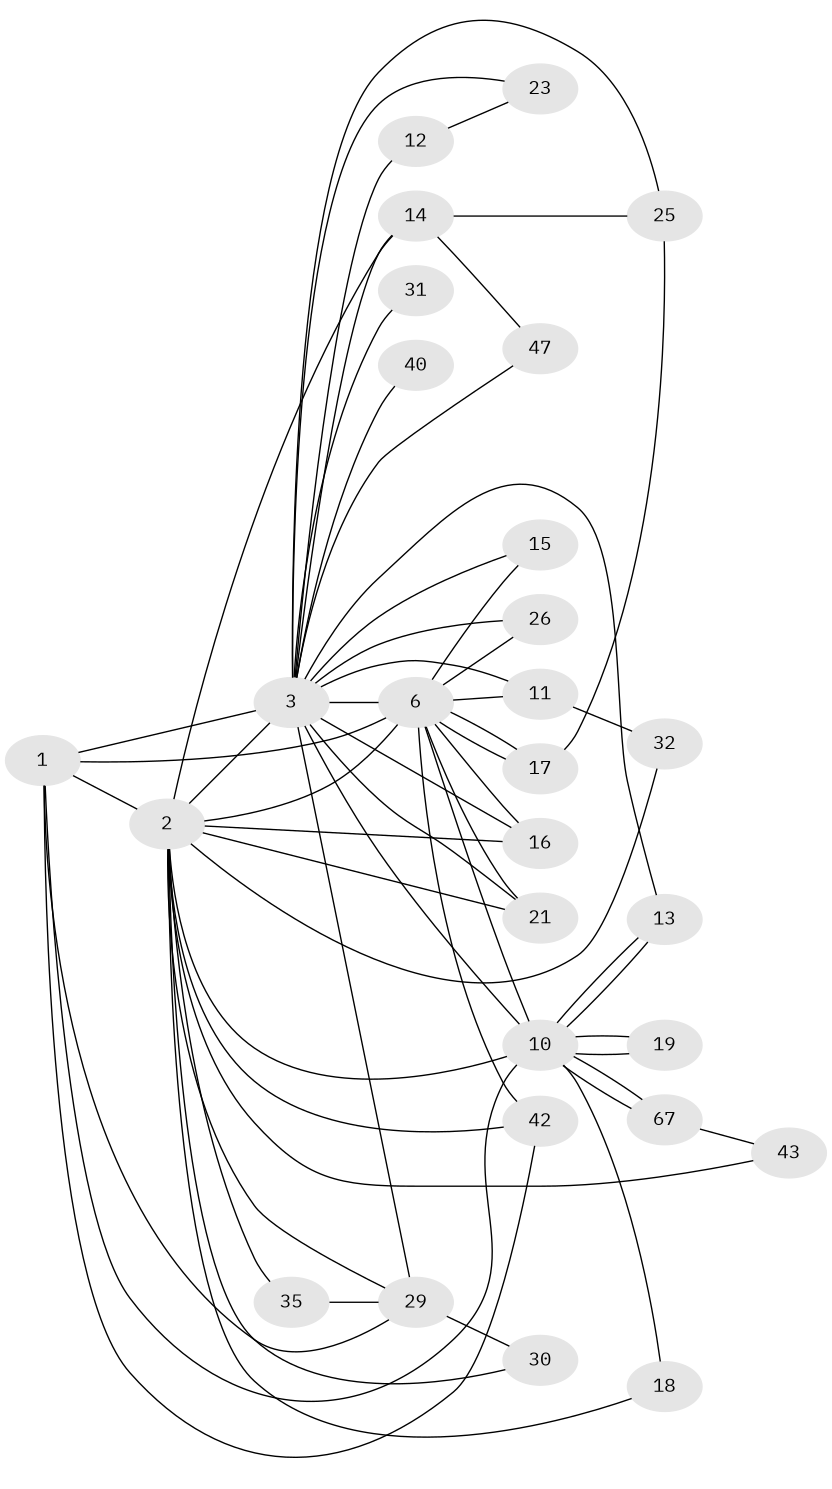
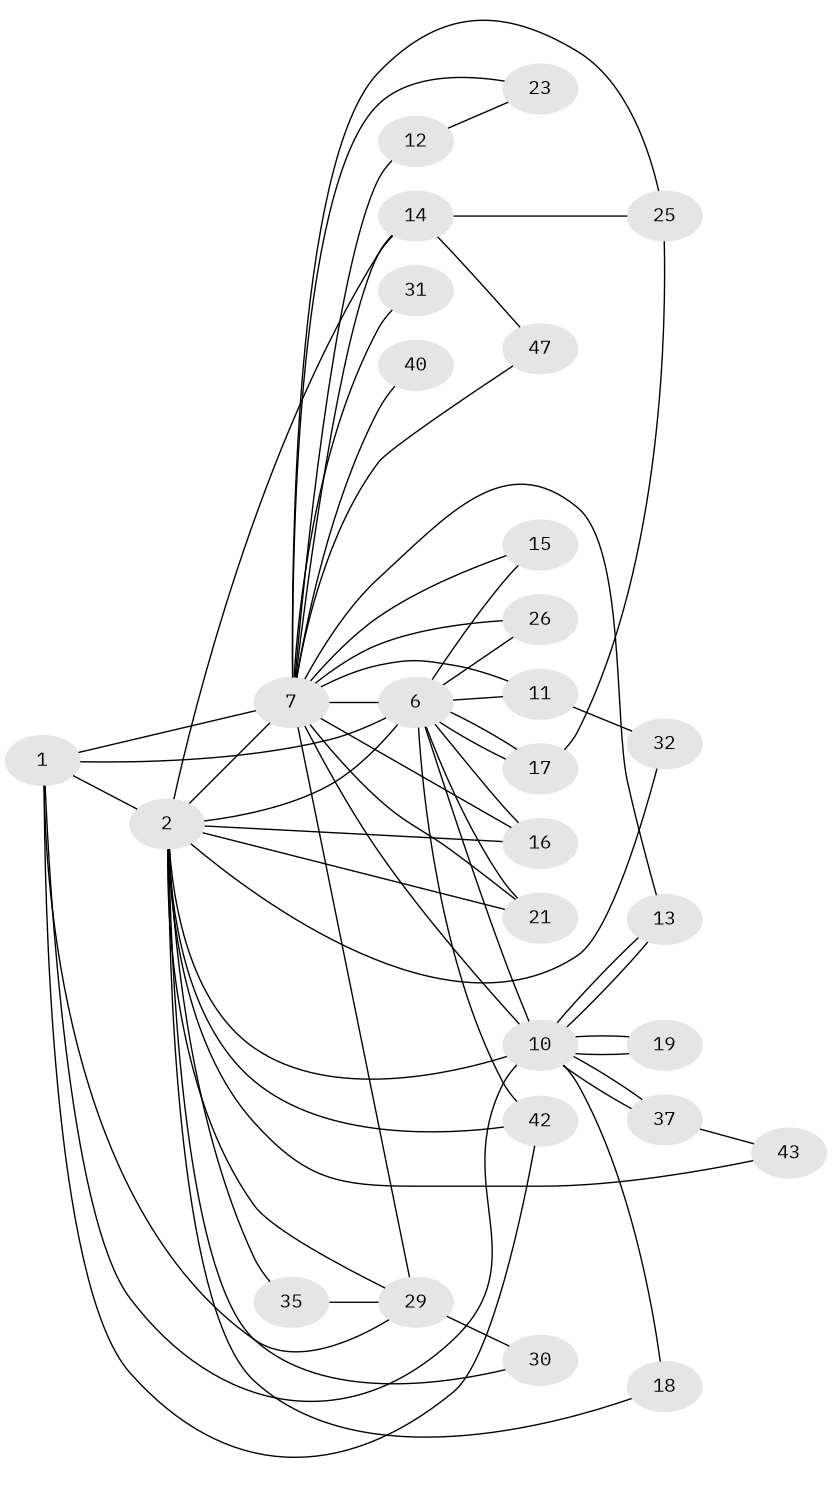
node "3": label "3" -> "7"
node "67": label "67" -> "37"
